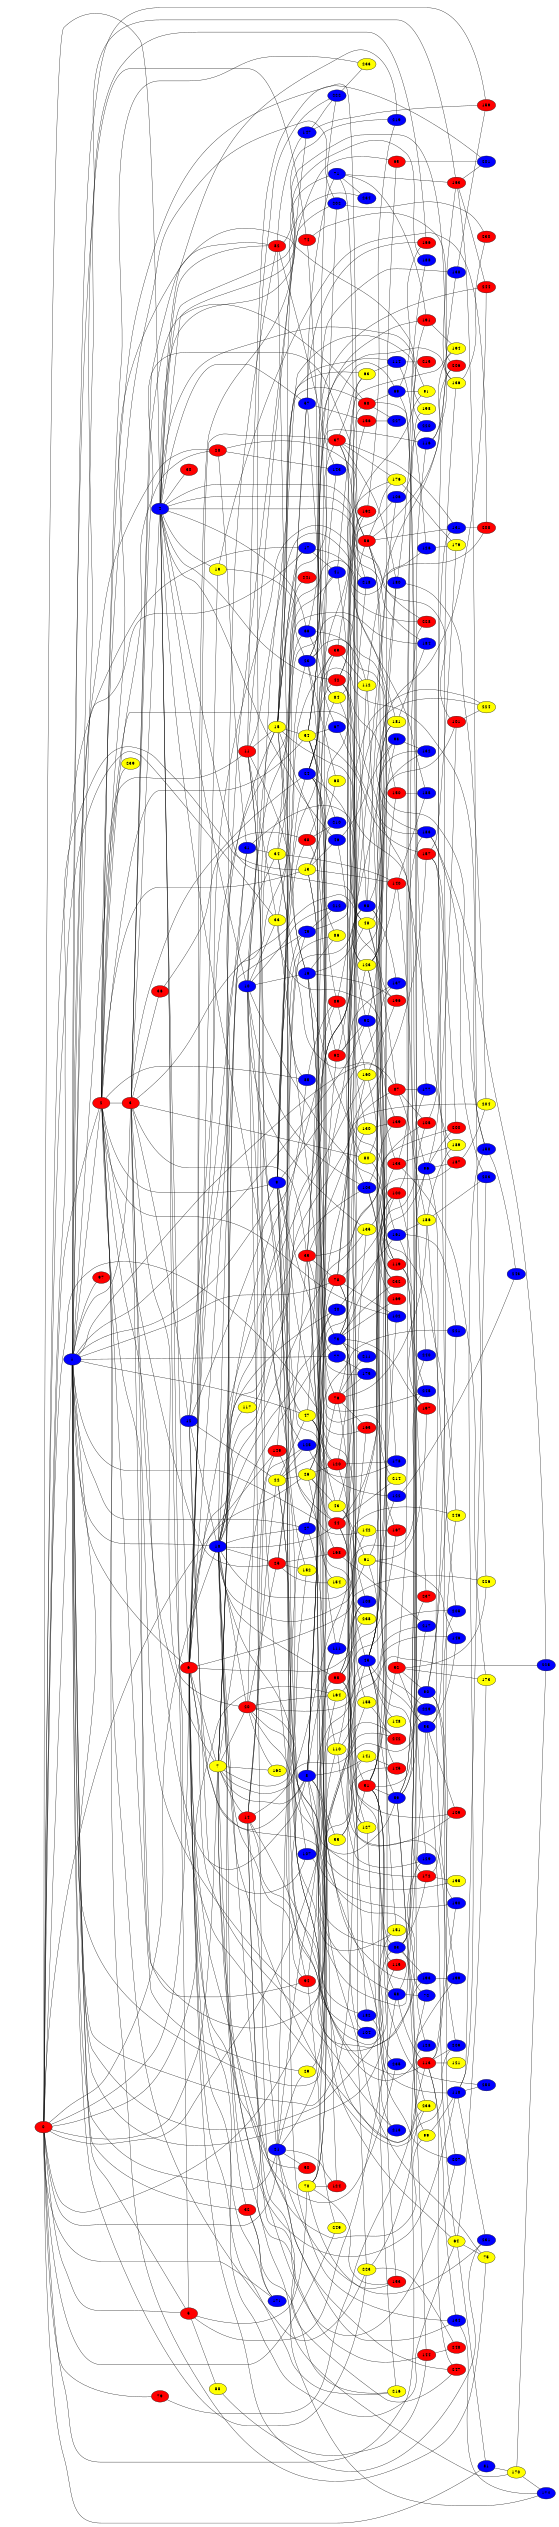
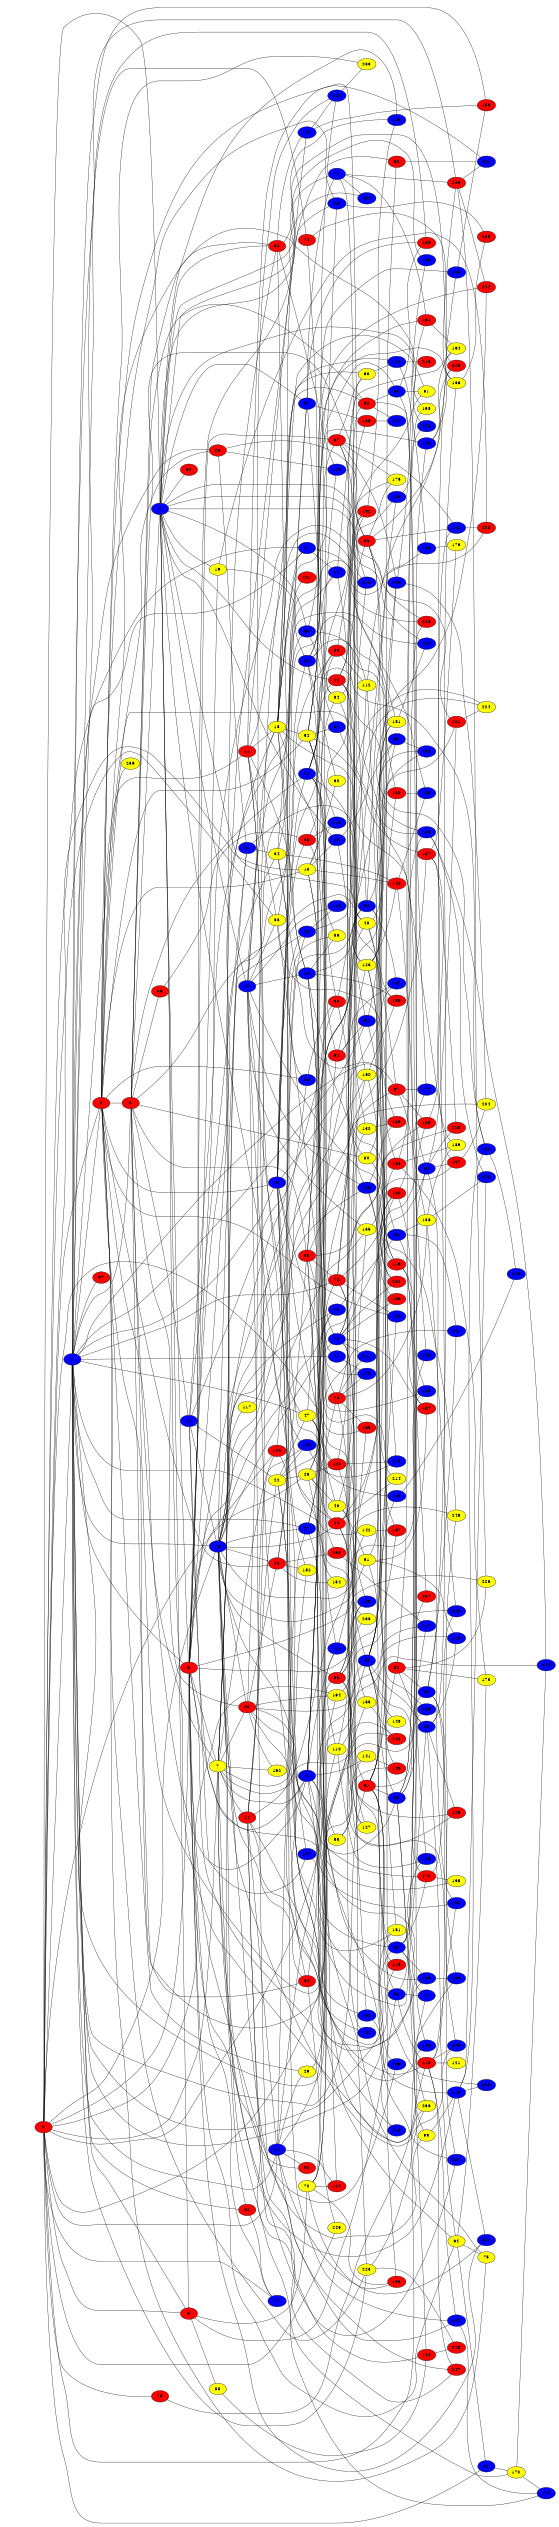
edge "176" -- "179": removed
node "216": removed
